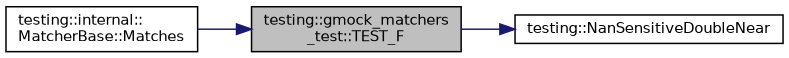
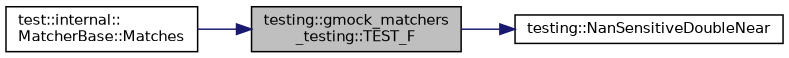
node "testing::internal:: MatcherBase::Matches": label "testing::internal:: MatcherBase::Matches" -> "test::internal:: MatcherBase::Matches"
node "testing::gmock_matchers _test::TEST_F": label "testing::gmock_matchers _test::TEST_F" -> "testing::gmock_matchers _testing::TEST_F"
